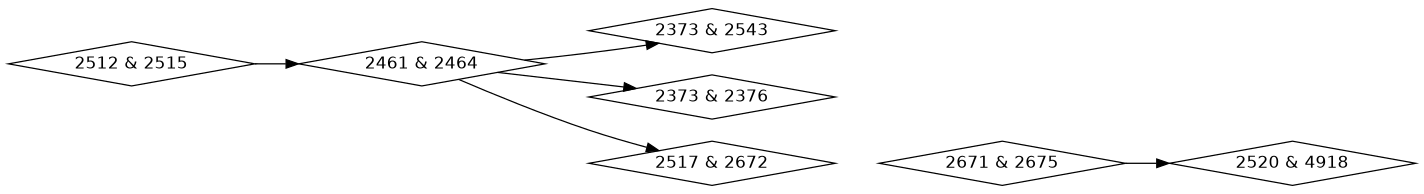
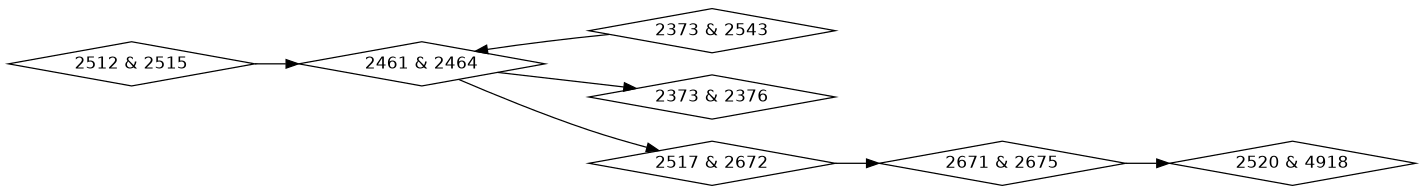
edge "2461 & 2464" -> "2373 & 2543": reversed
edge "2517 & 2672" -> "2671 & 2675": added
